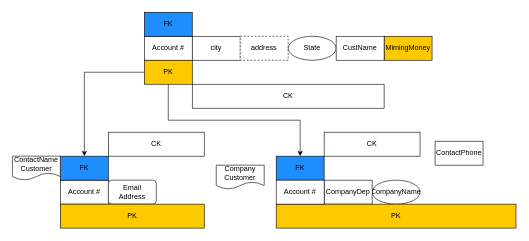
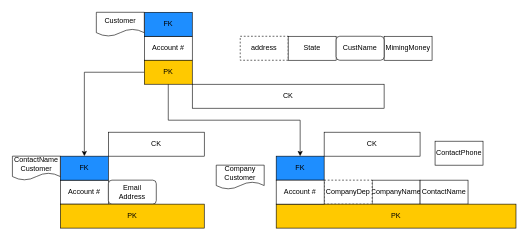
node "Customer": added
node "city": removed
node "State": shape ellipse -> rectangle
node "CustName": shape rectangle -> rounded rectangle
node "MimingMoney": fillcolor #ffc900 -> #ffffff
node "CompanyDep": style solid -> dashed
node "CompanyName": shape ellipse -> rectangle
node "ContactName": added
